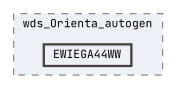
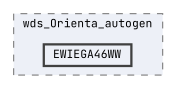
node "EWIEGA44WW": label "EWIEGA44WW" -> "EWIEGA46WW"
